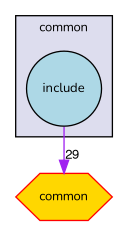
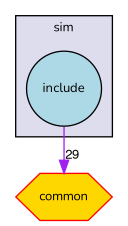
cluster "common": label "common" -> "sim"
